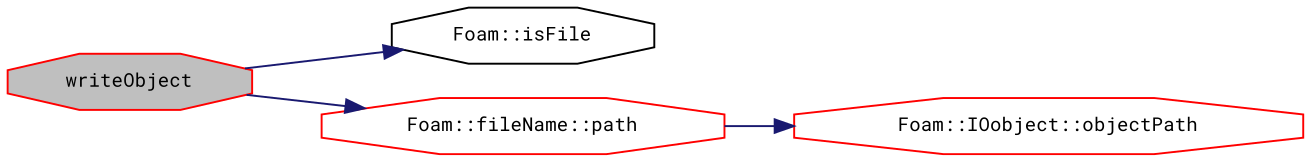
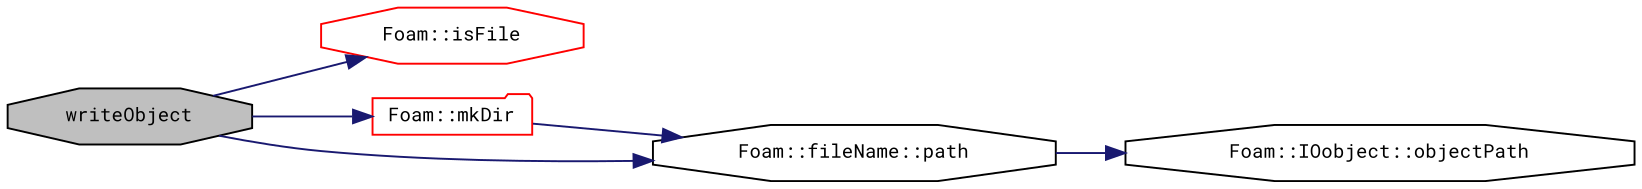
node "Foam::isFile": color black -> red
node "writeObject": color red -> black
node "Foam::mkDir": added
node "Foam::fileName::path": color red -> black
node "Foam::IOobject::objectPath": color red -> black
